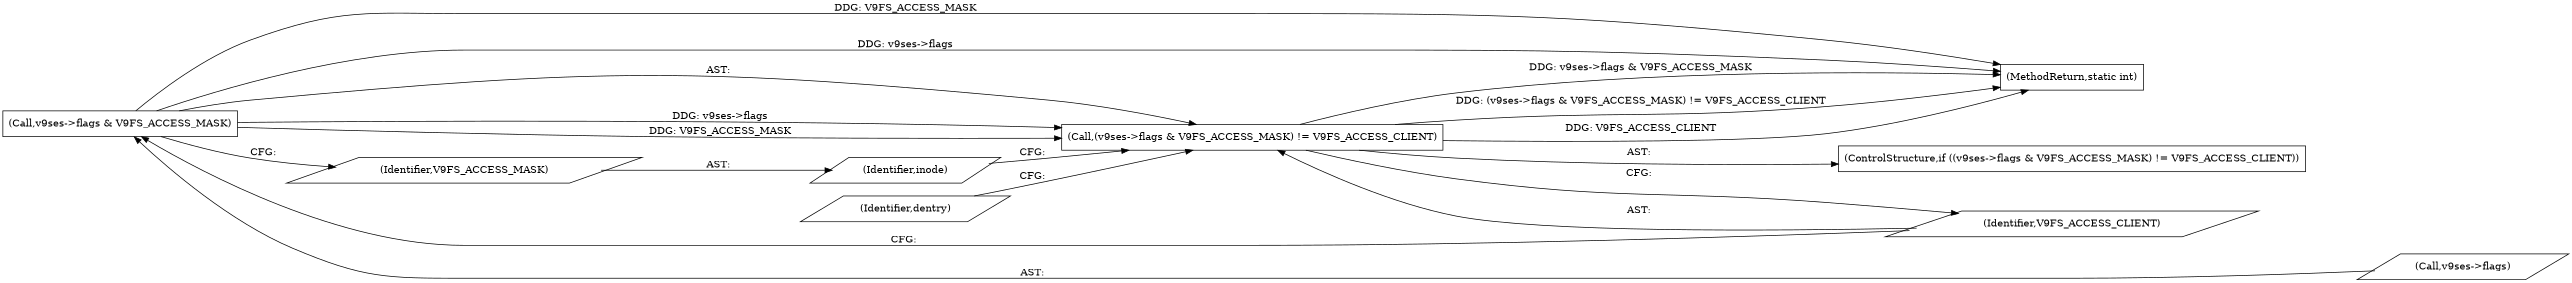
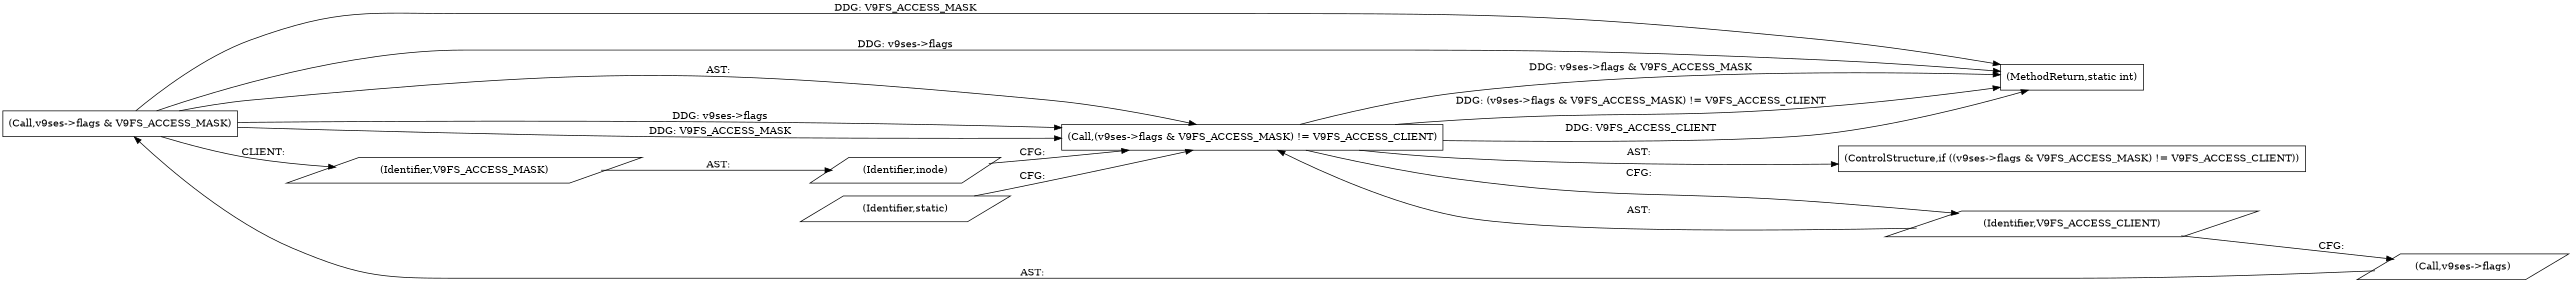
edge "(Call,v9ses->flags & V9FS_ACCESS_MASK)" -> "(Identifier,V9FS_ACCESS_MASK)": label "CFG: " -> "CLIENT: "
node "(Identifier,dentry)": label "(Identifier,dentry)" -> "(Identifier,static)"
edge "(Identifier,V9FS_ACCESS_CLIENT)" -> "(Call,v9ses->flags & V9FS_ACCESS_MASK)": now "(Identifier,V9FS_ACCESS_CLIENT)" -> "(Call,v9ses->flags)"
